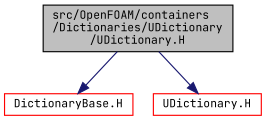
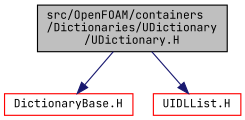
node "UDictionary.H": label "UDictionary.H" -> "UIDLList.H"
